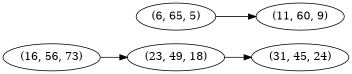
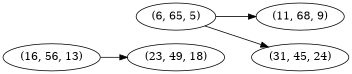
node "(11, 60, 9)": label "(11, 60, 9)" -> "(11, 68, 9)"
node "(16, 56, 73)": label "(16, 56, 73)" -> "(16, 56, 13)"
edge "(23, 49, 18)" -> "(31, 45, 24)": now "(6, 65, 5)" -> "(31, 45, 24)"
